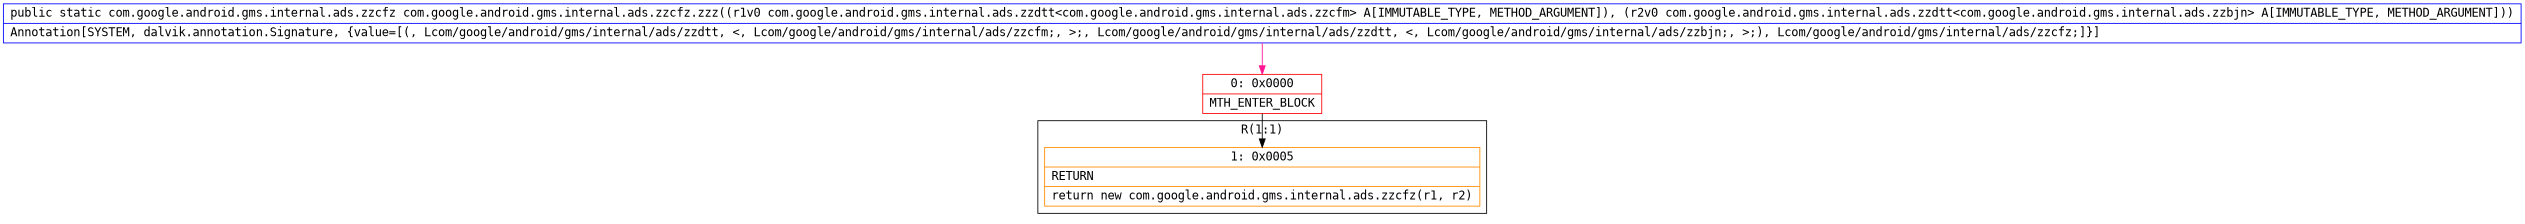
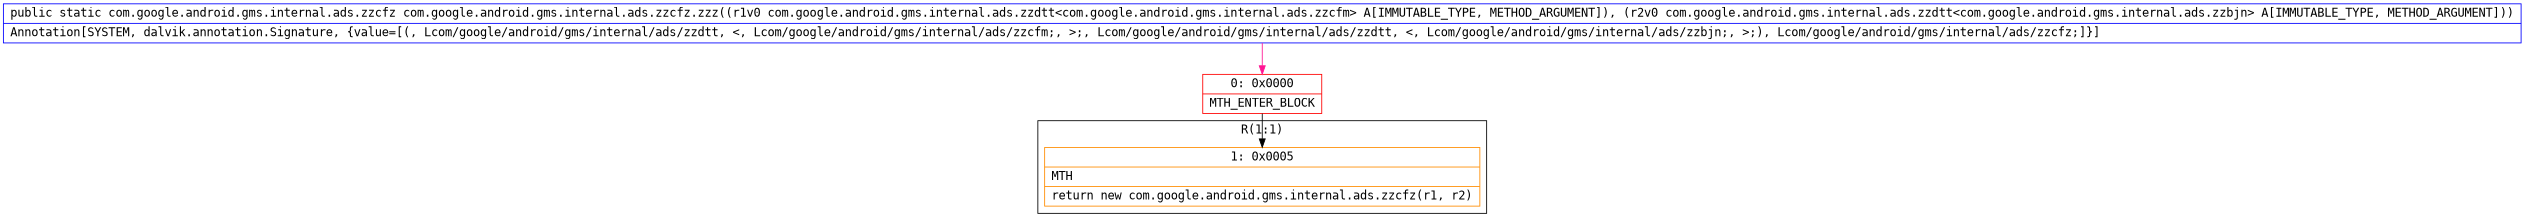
node "1: 0x0005": text "RETURN" -> "MTH"
